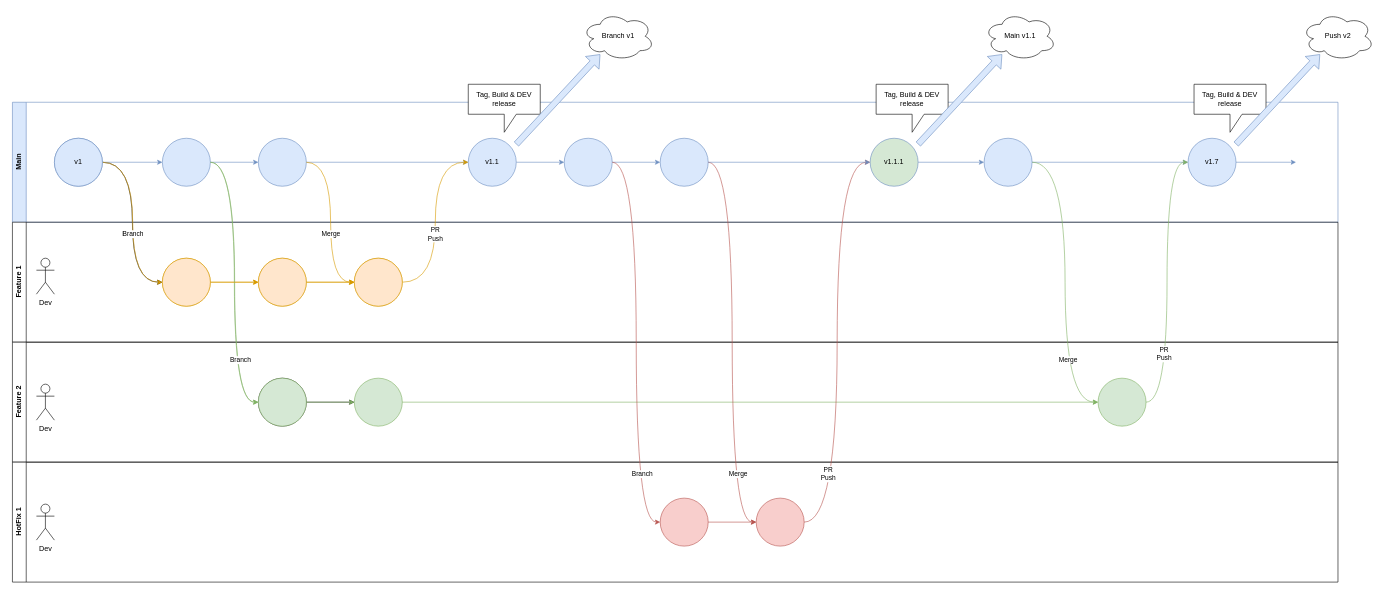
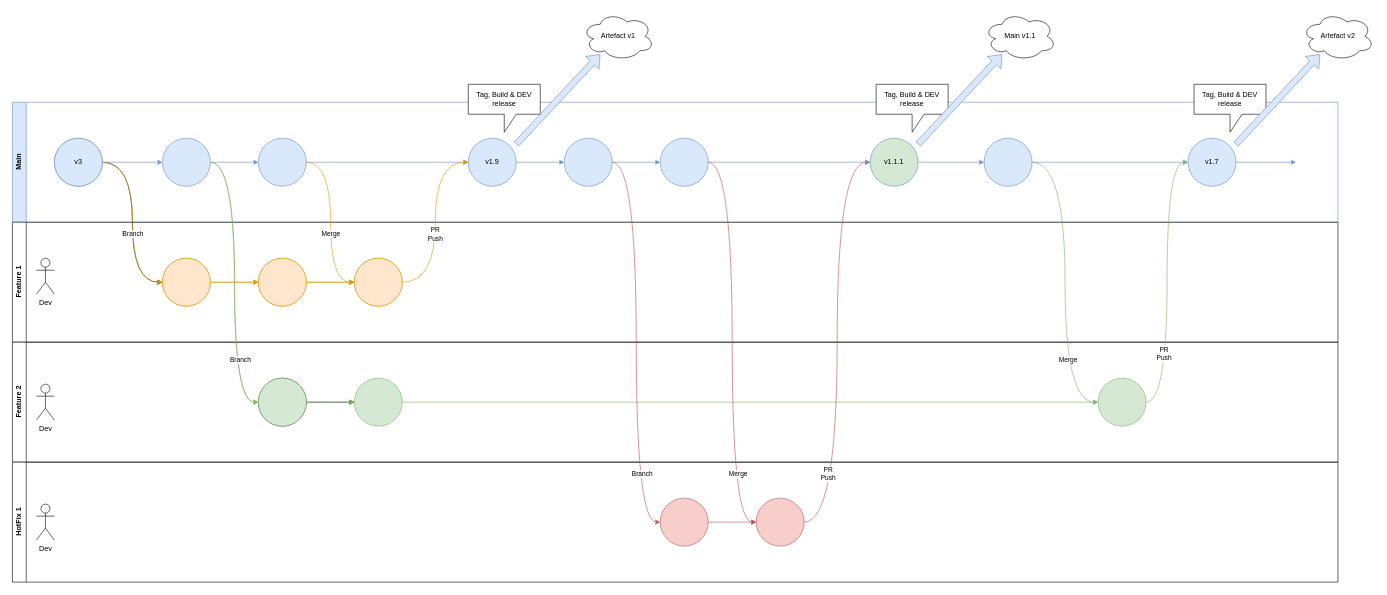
node "Branch v1": label "Branch v1" -> "Artefact v1"
node "Push v2": label "Push v2" -> "Artefact v2"
node "v1": label "v1" -> "v3"
node "v1.1": label "v1.1" -> "v1.9"
